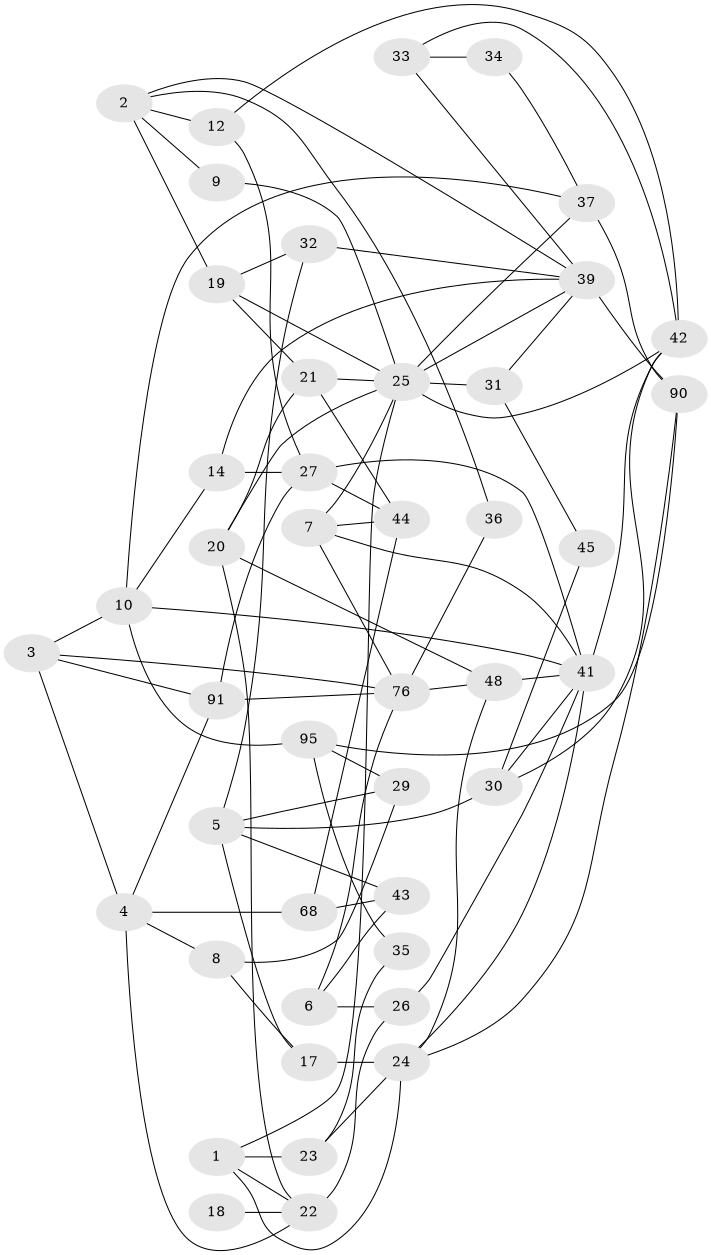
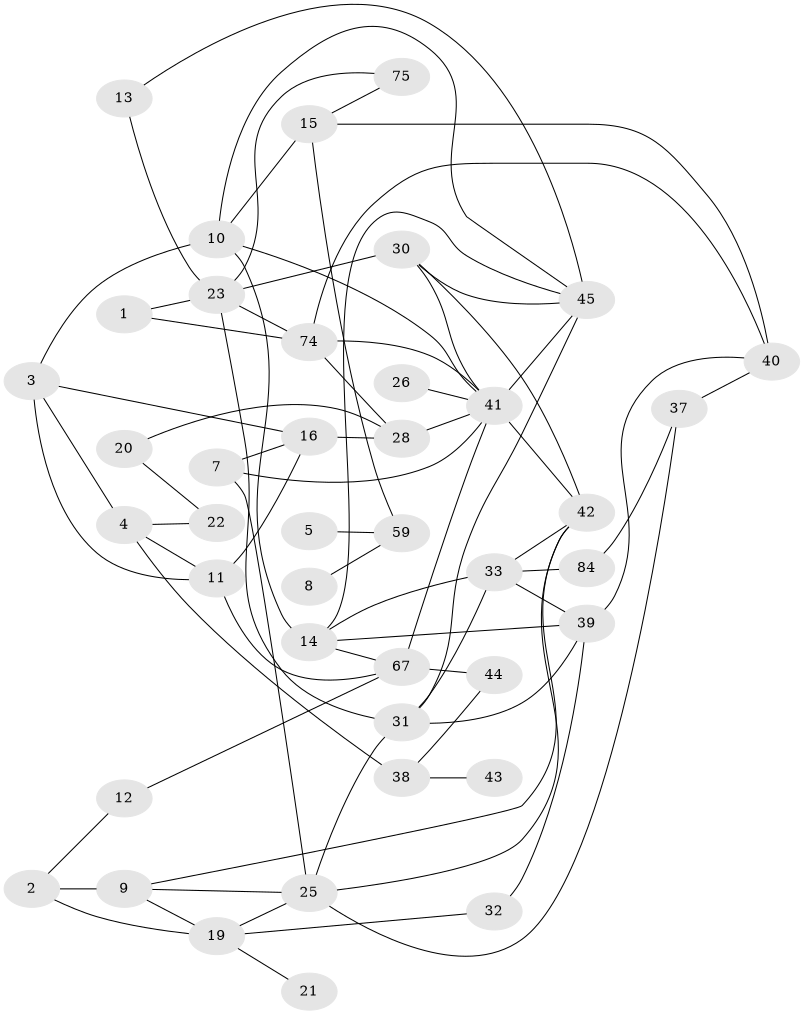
edge "12" -- "42": now "9" -- "42"
node "34": label "34" -> "84"
node "13": added
edge "2" -- "39": removed
edge "37" -- "10": now "45" -- "10"
edge "45" -- "14": added
edge "39" -- "25": removed
edge "45" -- "41": added
edge "21" -- "25": removed
node "90": label "90" -> "40"
edge "25" -- "20": removed
edge "21" -- "44": removed
edge "21" -- "20": removed
node "27": label "27" -> "67"
edge "32" -- "5": removed
node "36": removed
edge "44" -- "7": removed
edge "23" -- "31": added
edge "33" -- "14": added
edge "33" -- "31": added
node "48": label "48" -> "28"
node "76": label "76" -> "16"
node "91": label "91" -> "11"
node "95": label "95" -> "15"
node "29": label "29" -> "59"
edge "30" -- "5": now "30" -- "23"
edge "25" -- "1": removed
edge "5" -- "43": removed
node "68": label "68" -> "38"
edge "9" -- "19": added
edge "4" -- "8": removed
node "35": label "35" -> "75"
node "6": removed
node "17": removed
node "24": label "24" -> "74"
edge "26" -- "22": removed
edge "1" -- "22": removed
node "18": removed
